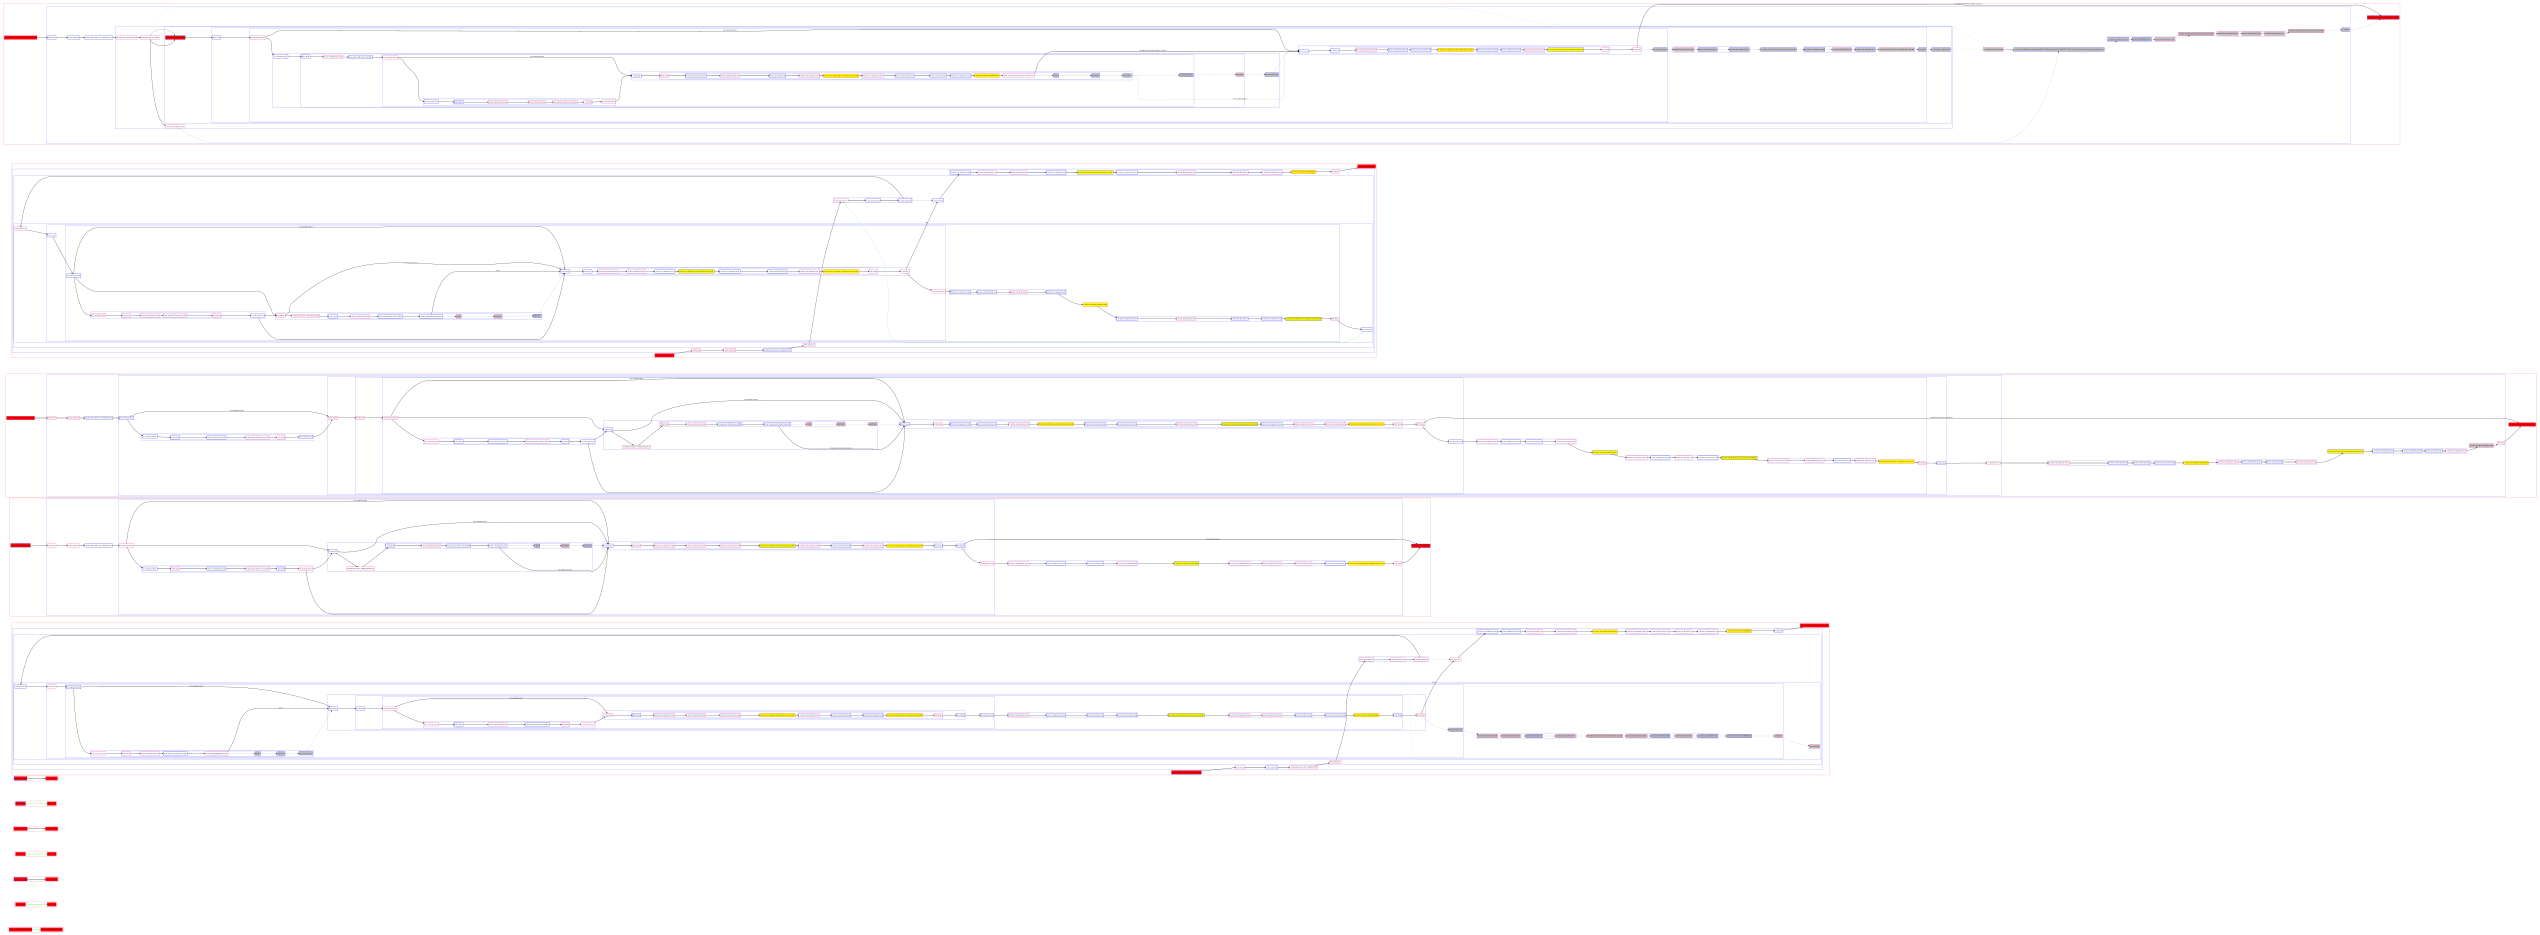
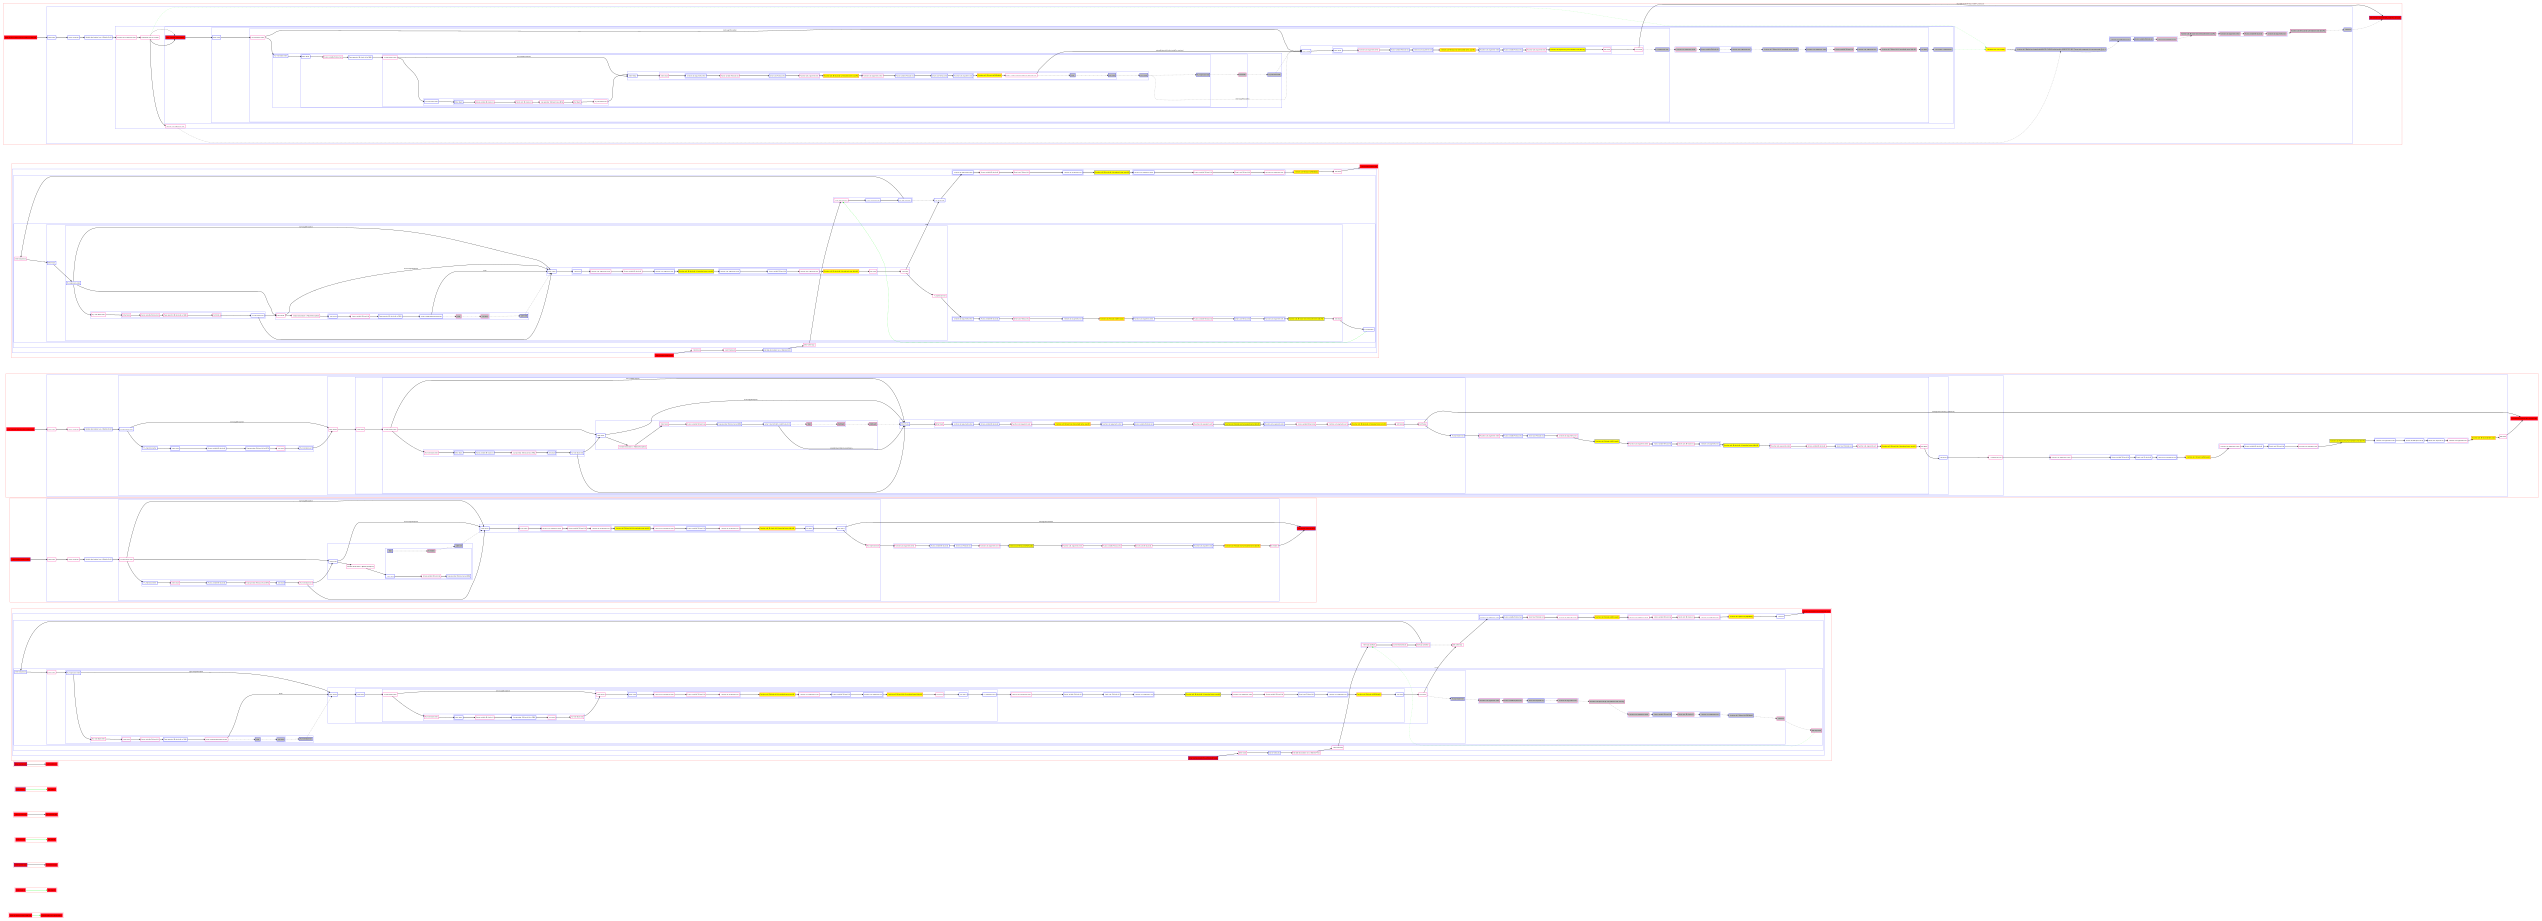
node "Postponed exit from lambda": fillcolor gray -> yellow
node "Type operator: (R|<local>/x| as R|C|)": color deeppink -> blue
node "Function call: R|<local>/x|.R|/C.ccc|()": fillcolor gray -> yellow
node "Jump: ^returnInCatch Unit": removed
